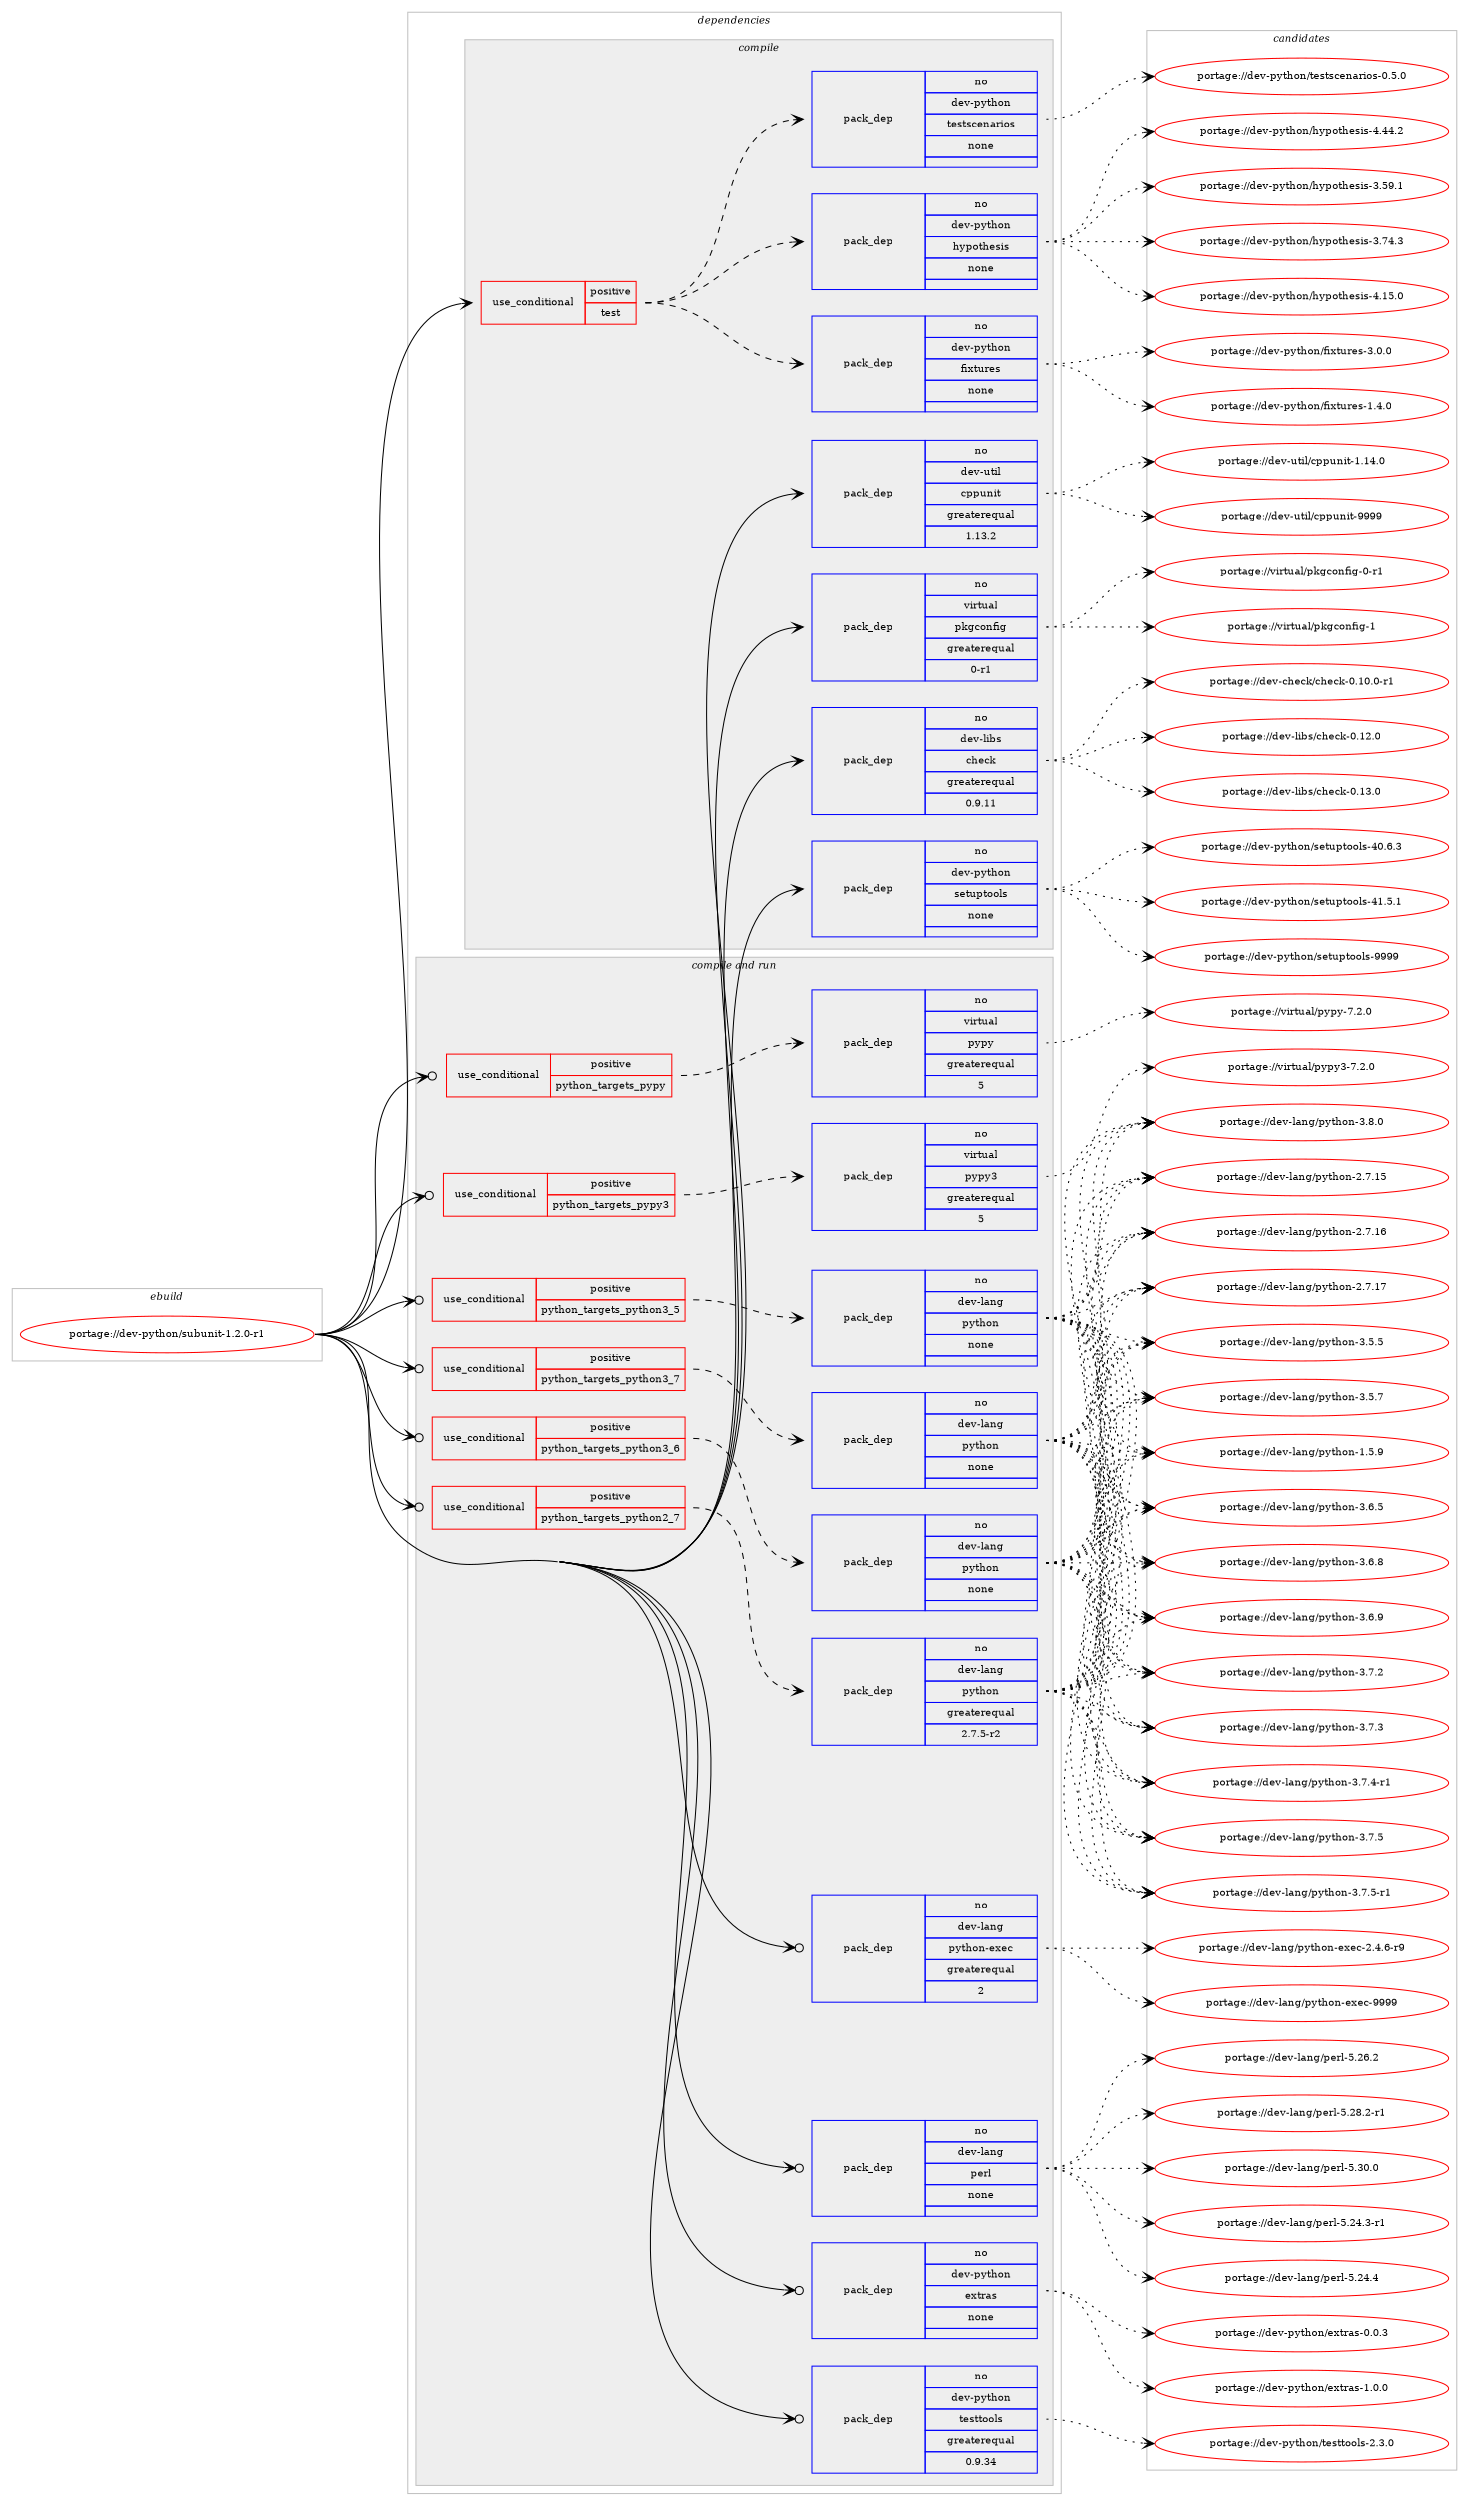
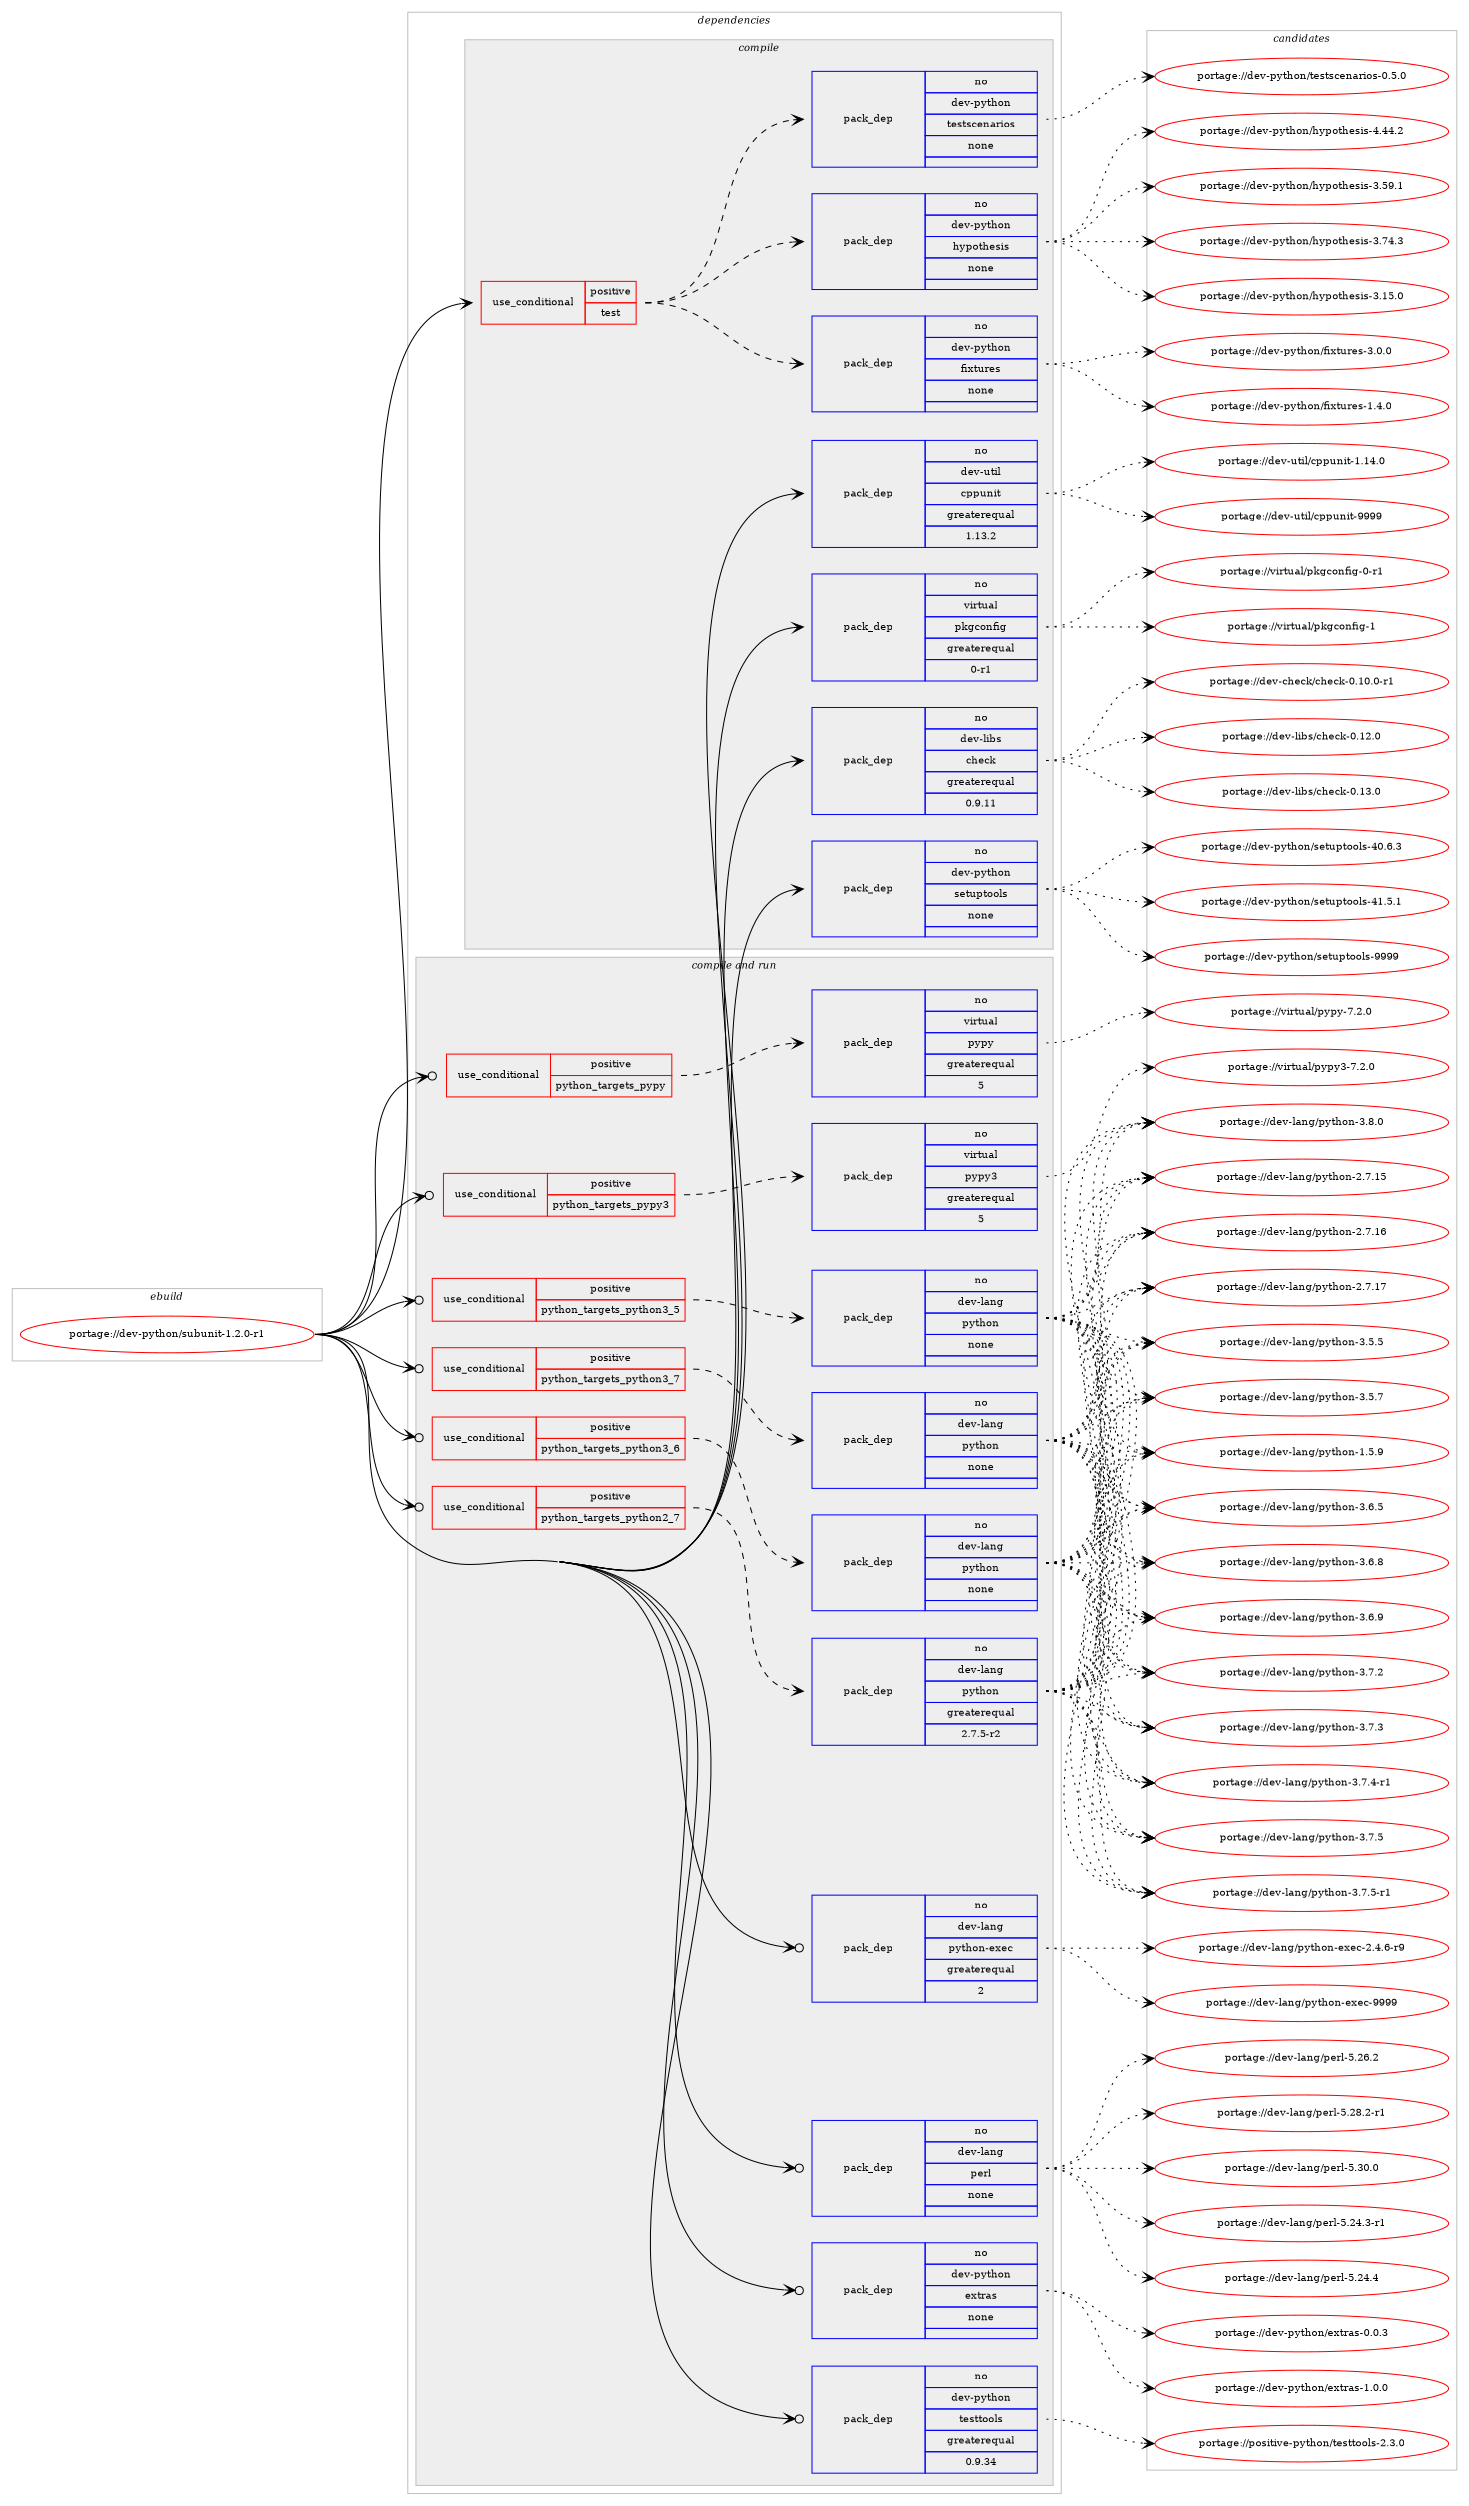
node "portage://dev-python/hypothesis-4.15.0": label "portage://dev-python/hypothesis-4.15.0" -> "portage://dev-python/hypothesis-3.15.0"
node "portage://dev-python/testtools-2.3.0": label "portage://dev-python/testtools-2.3.0" -> "portage://positive-python/testtools-2.3.0"
